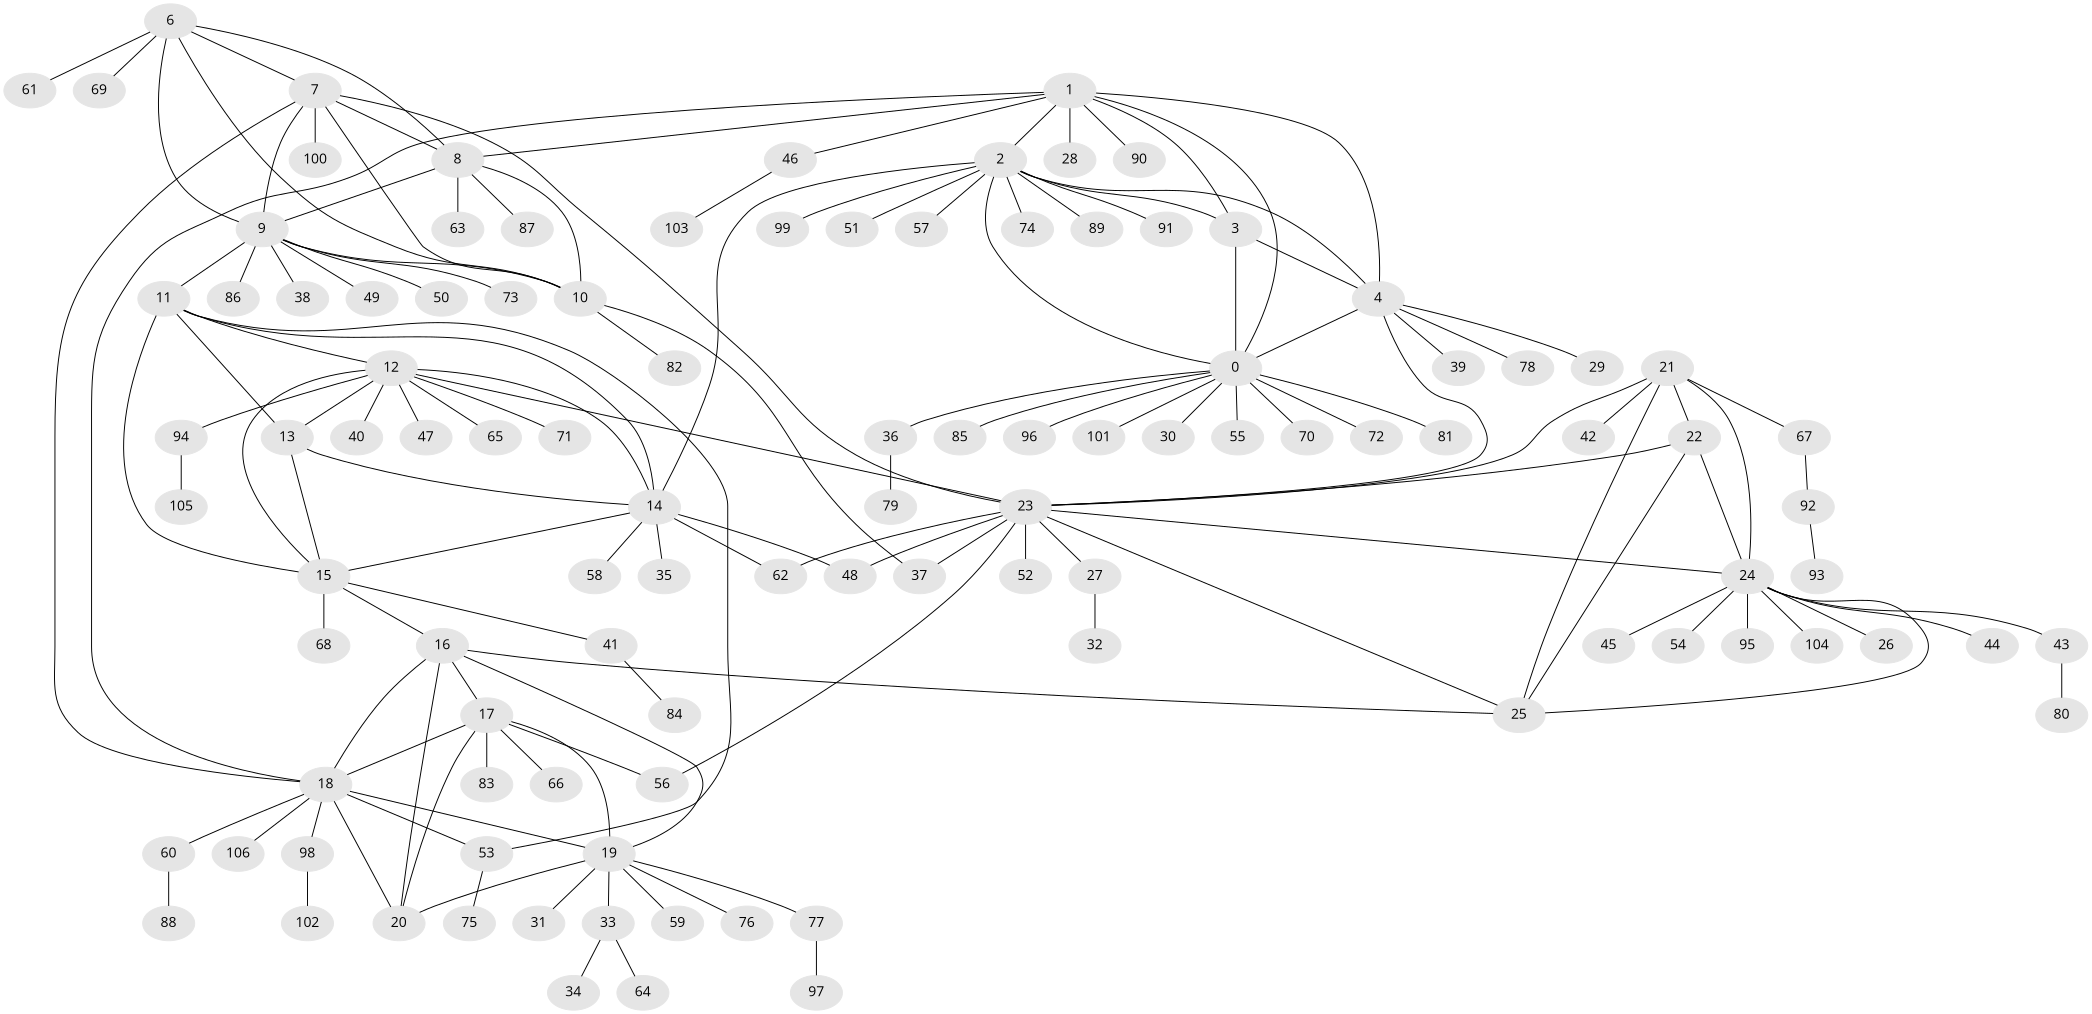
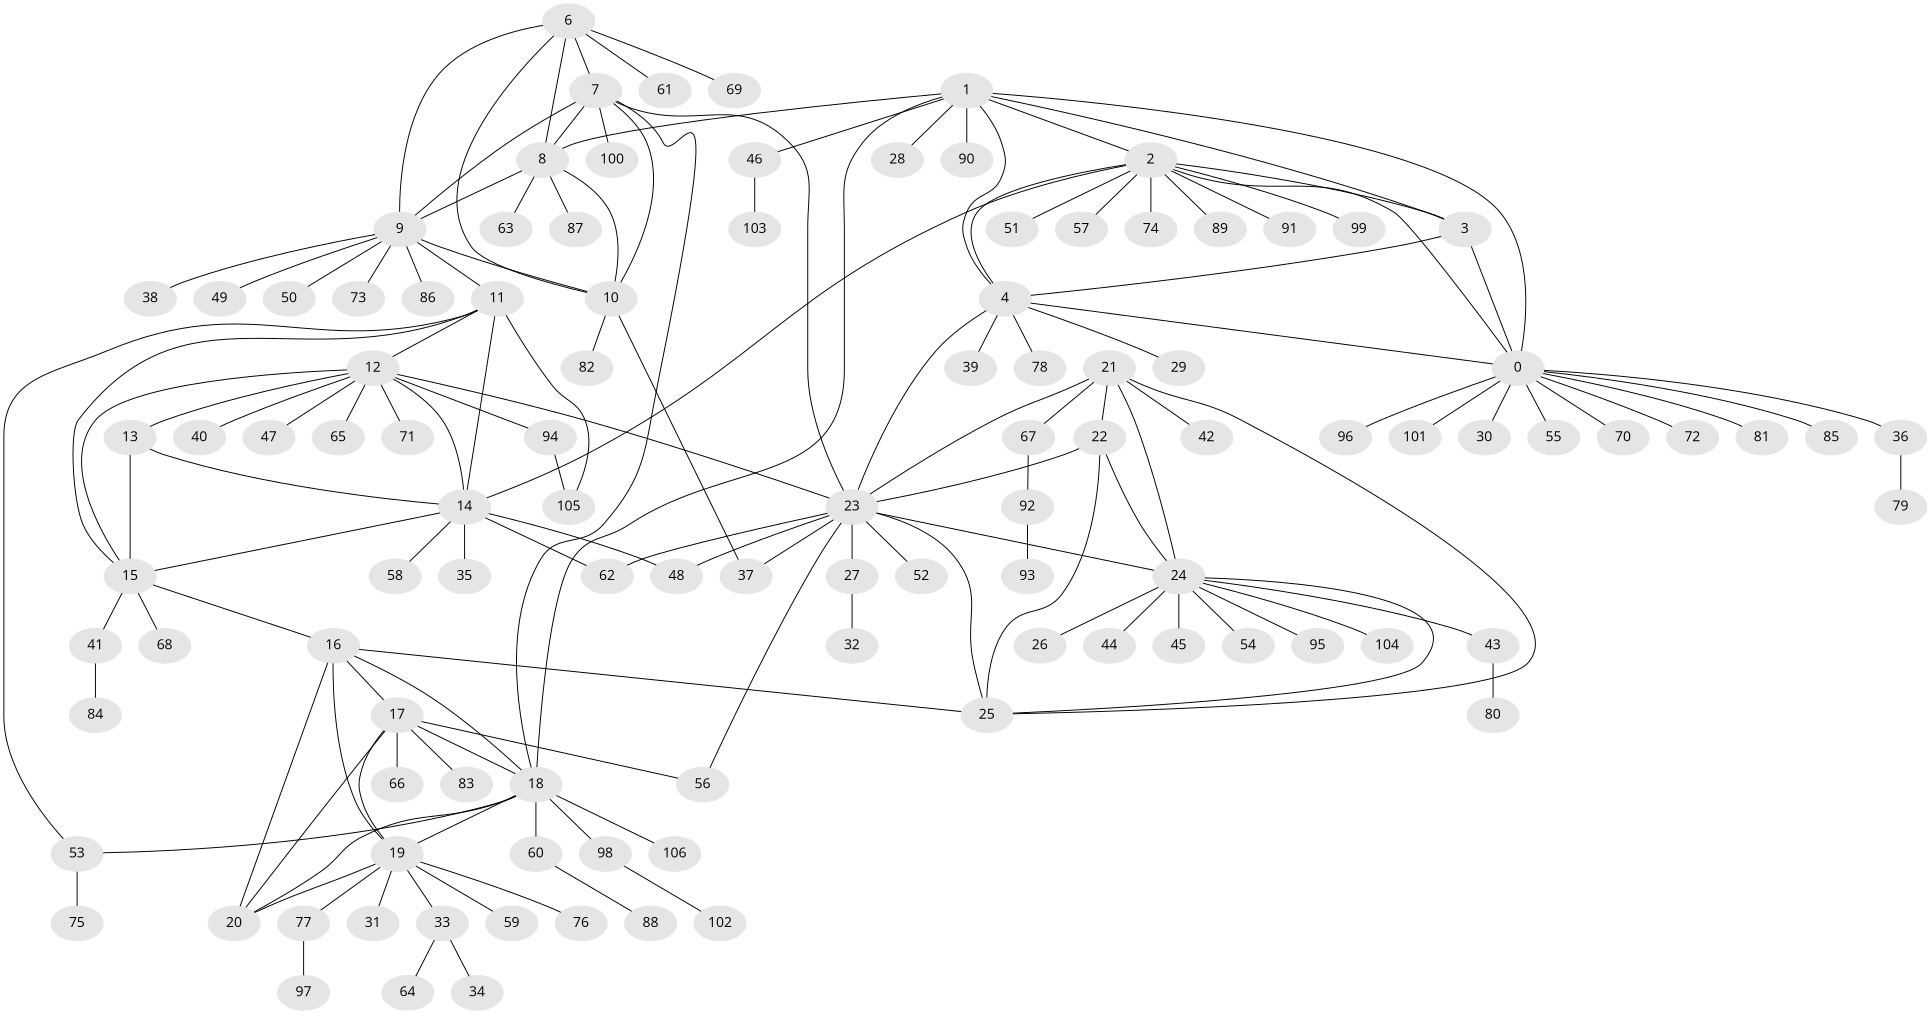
edge "11" -- "13": now "11" -- "105"
